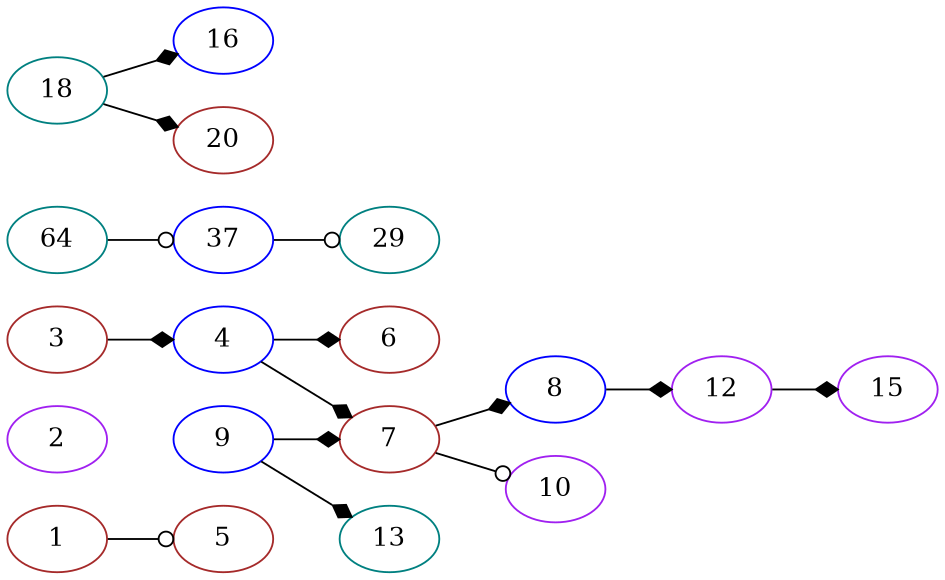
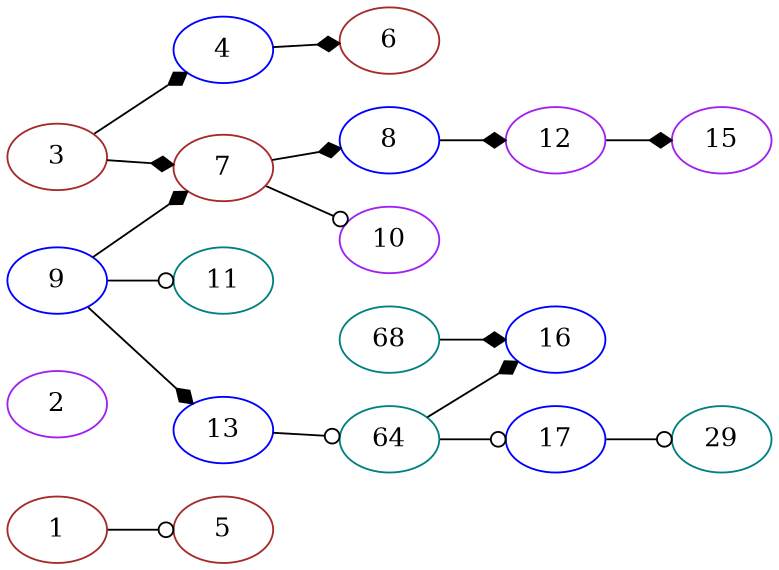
node "18": label "18" -> "68"
node "20": removed
node "37": label "37" -> "17"
node "11": added
edge "4" -> "7": now "3" -> "7"
edge "64" -> "16": added
edge "13" -> "64": added
node "13": color teal -> blue
